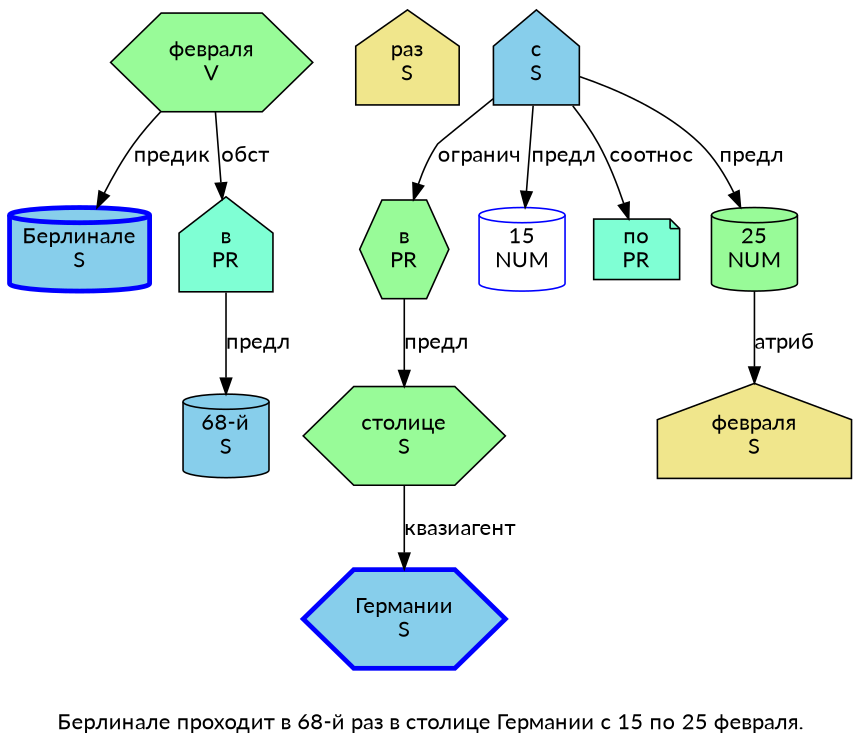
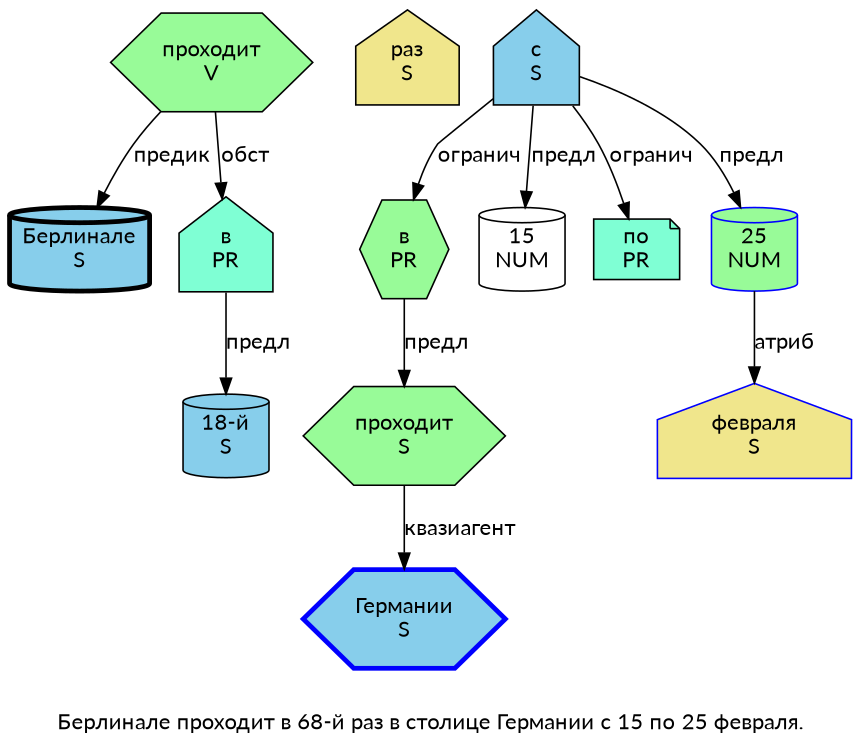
node "февраля V": label "февраля V" -> "проходит V"
edge "с S" -> "по PR": label "соотнос" -> "огранич"
node "Берлинале S": color blue -> black
node "15 NUM": color blue -> black
node "25 NUM": color black -> blue
node "68-й S": label "68-й S" -> "18-й S"
node "столице S": label "столице S" -> "проходит S"
node "февраля S": color black -> blue
